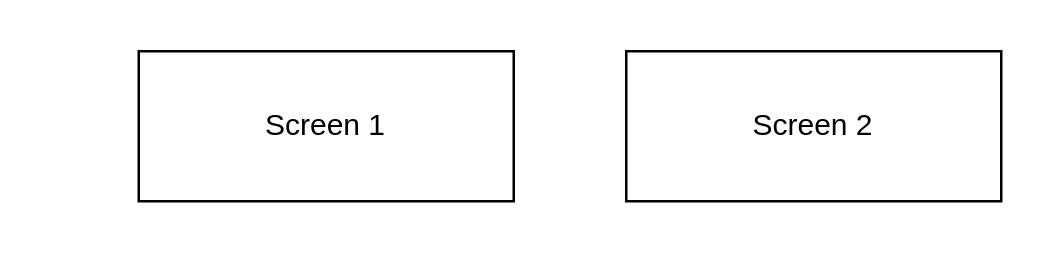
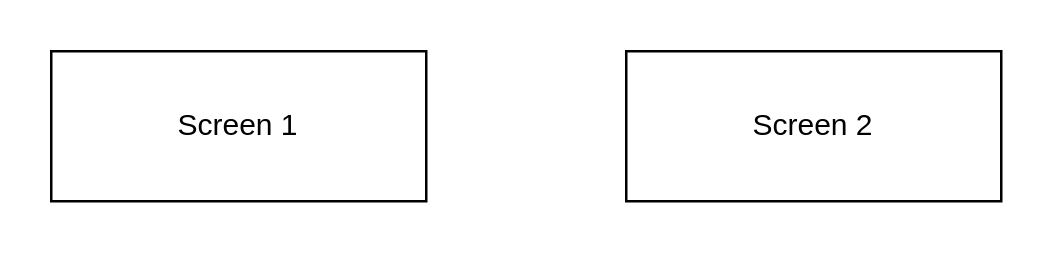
node "Screen 1": moved (326, 126) -> (239, 126)
